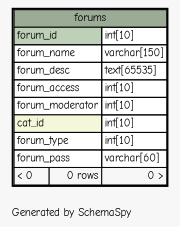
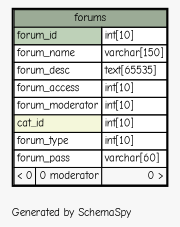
node "forums": text "0 rows" -> "0 moderator"
